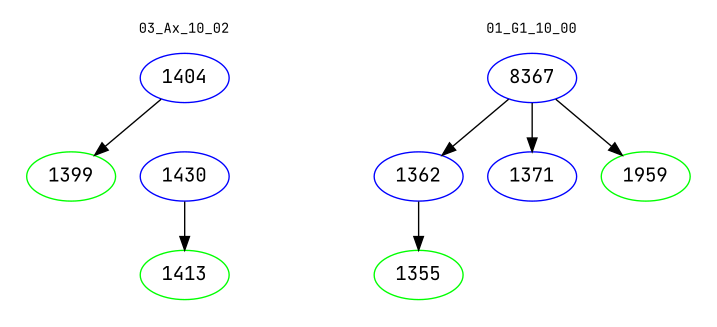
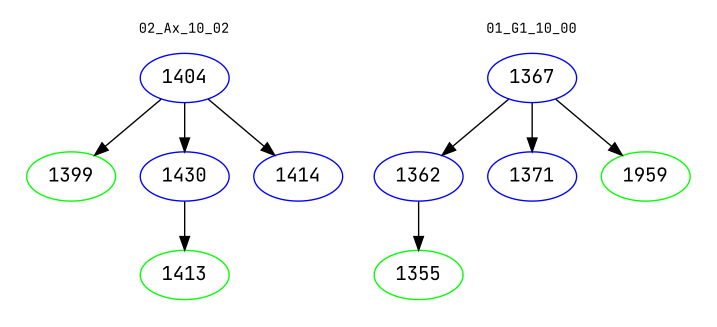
cluster "03_Ax_10_02": label "03_Ax_10_02" -> "02_Ax_10_02"
node "8367": label "8367" -> "1367"
edge "1404" -> "1430": added
node "1414": added
